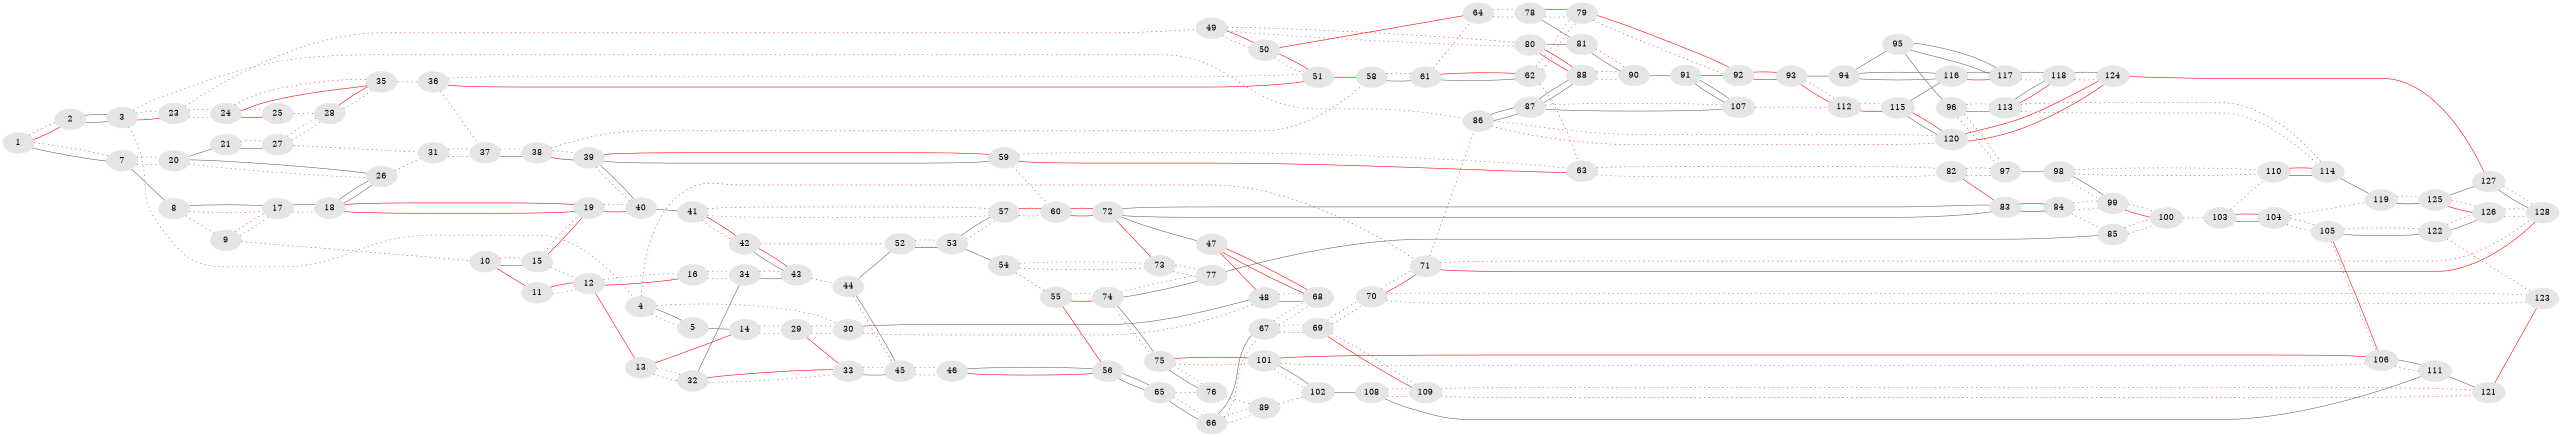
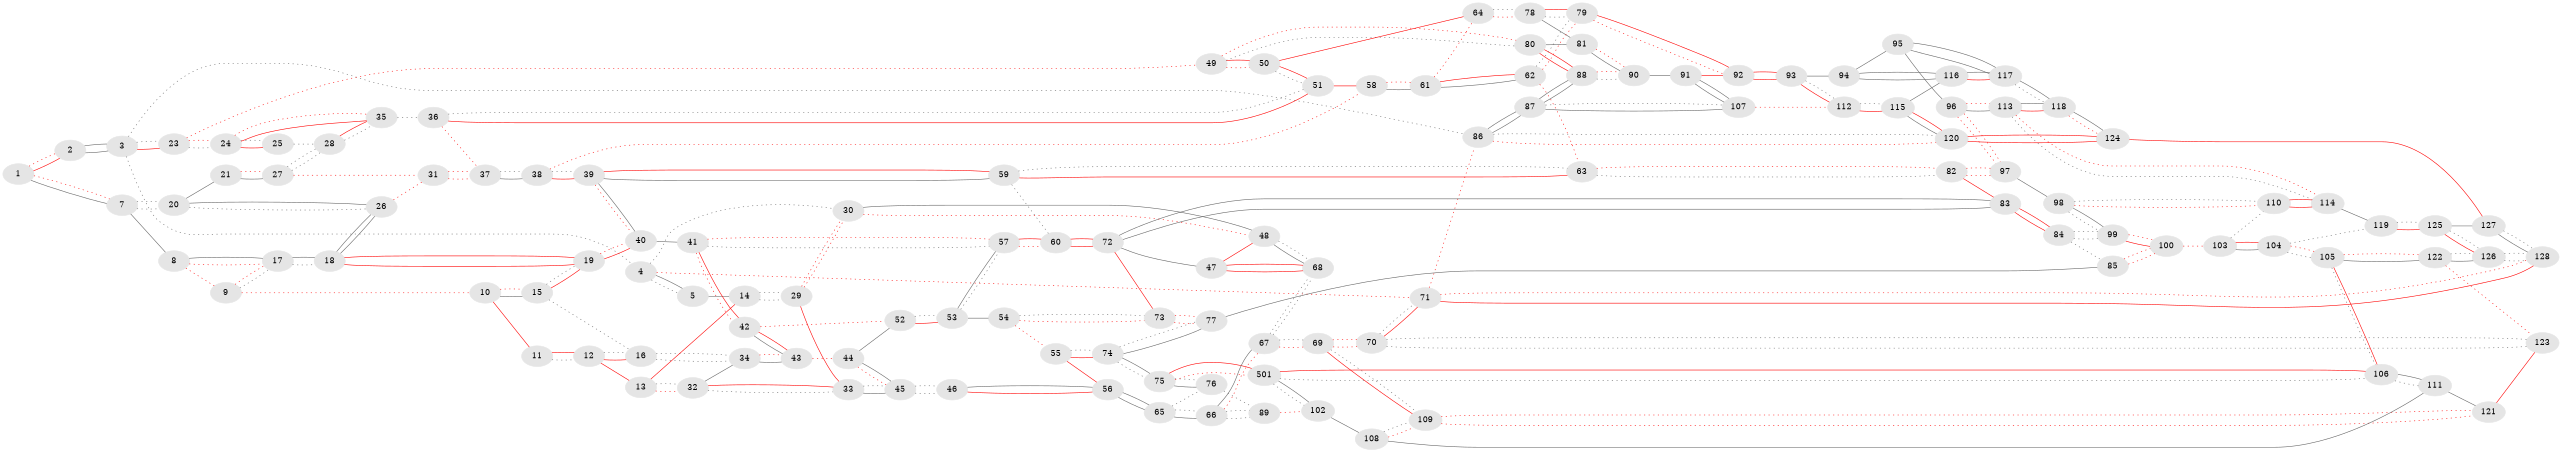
edge "15" -- "12": now "15" -- "16"
node "101": label "101" -> "501"
